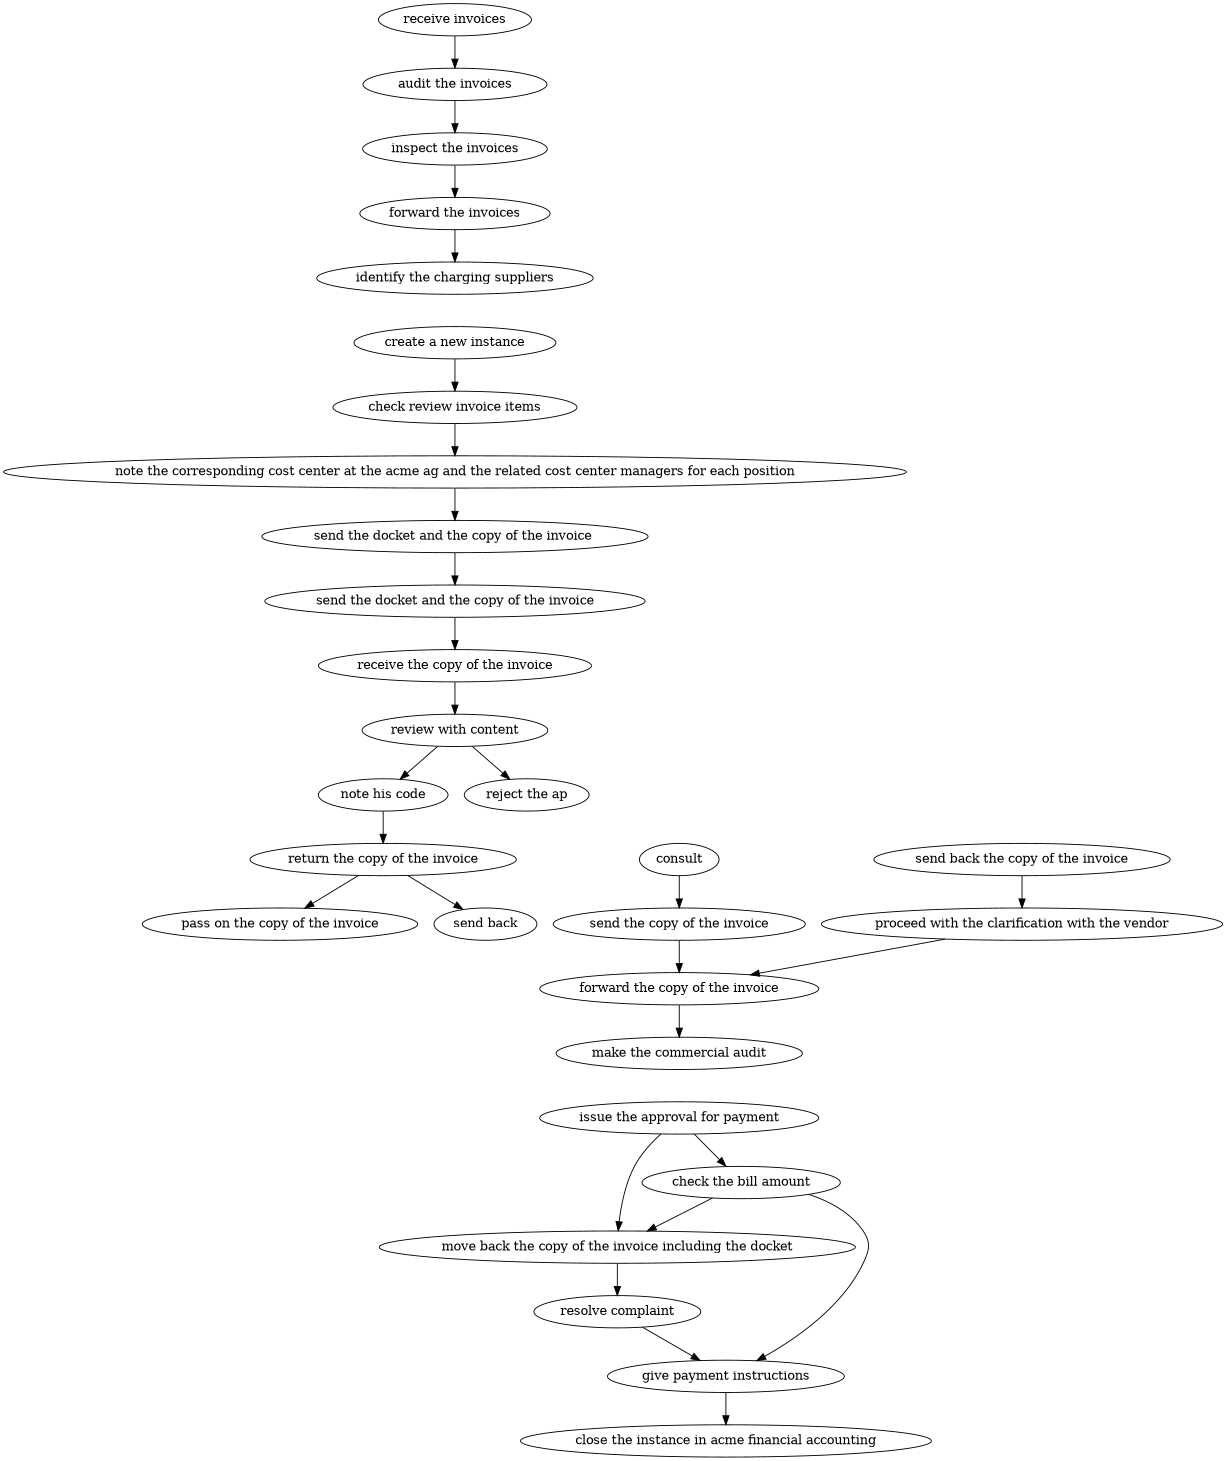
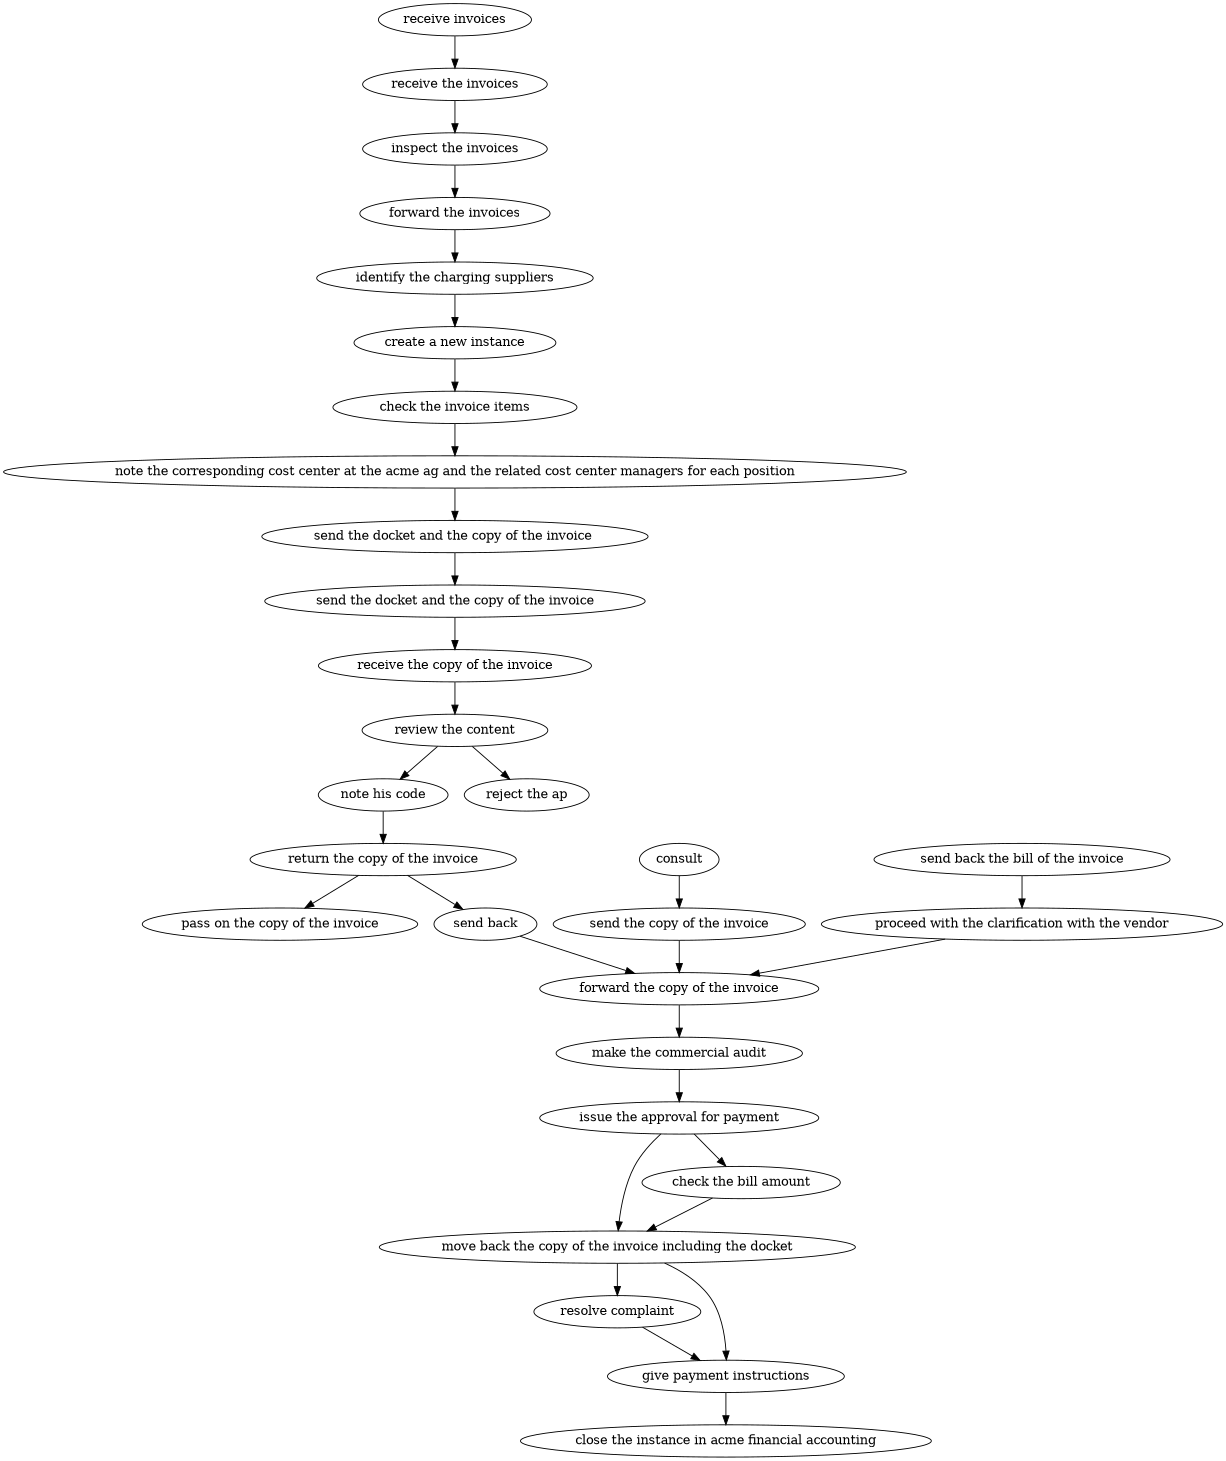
node "audit the invoices": label "audit the invoices" -> "receive the invoices"
edge "identify the charging suppliers" -> "create a new instance": added
node "check review invoice items": label "check review invoice items" -> "check the invoice items"
node "review with content": label "review with content" -> "review the content"
node "send back the copy of the invoice": label "send back the copy of the invoice" -> "send back the bill of the invoice"
edge "send back" -> "forward the copy of the invoice": added
edge "make the commercial audit" -> "issue the approval for payment": added
edge "check the bill amount" -> "give payment instructions": now "move back the copy of the invoice including the docket" -> "give payment instructions"
